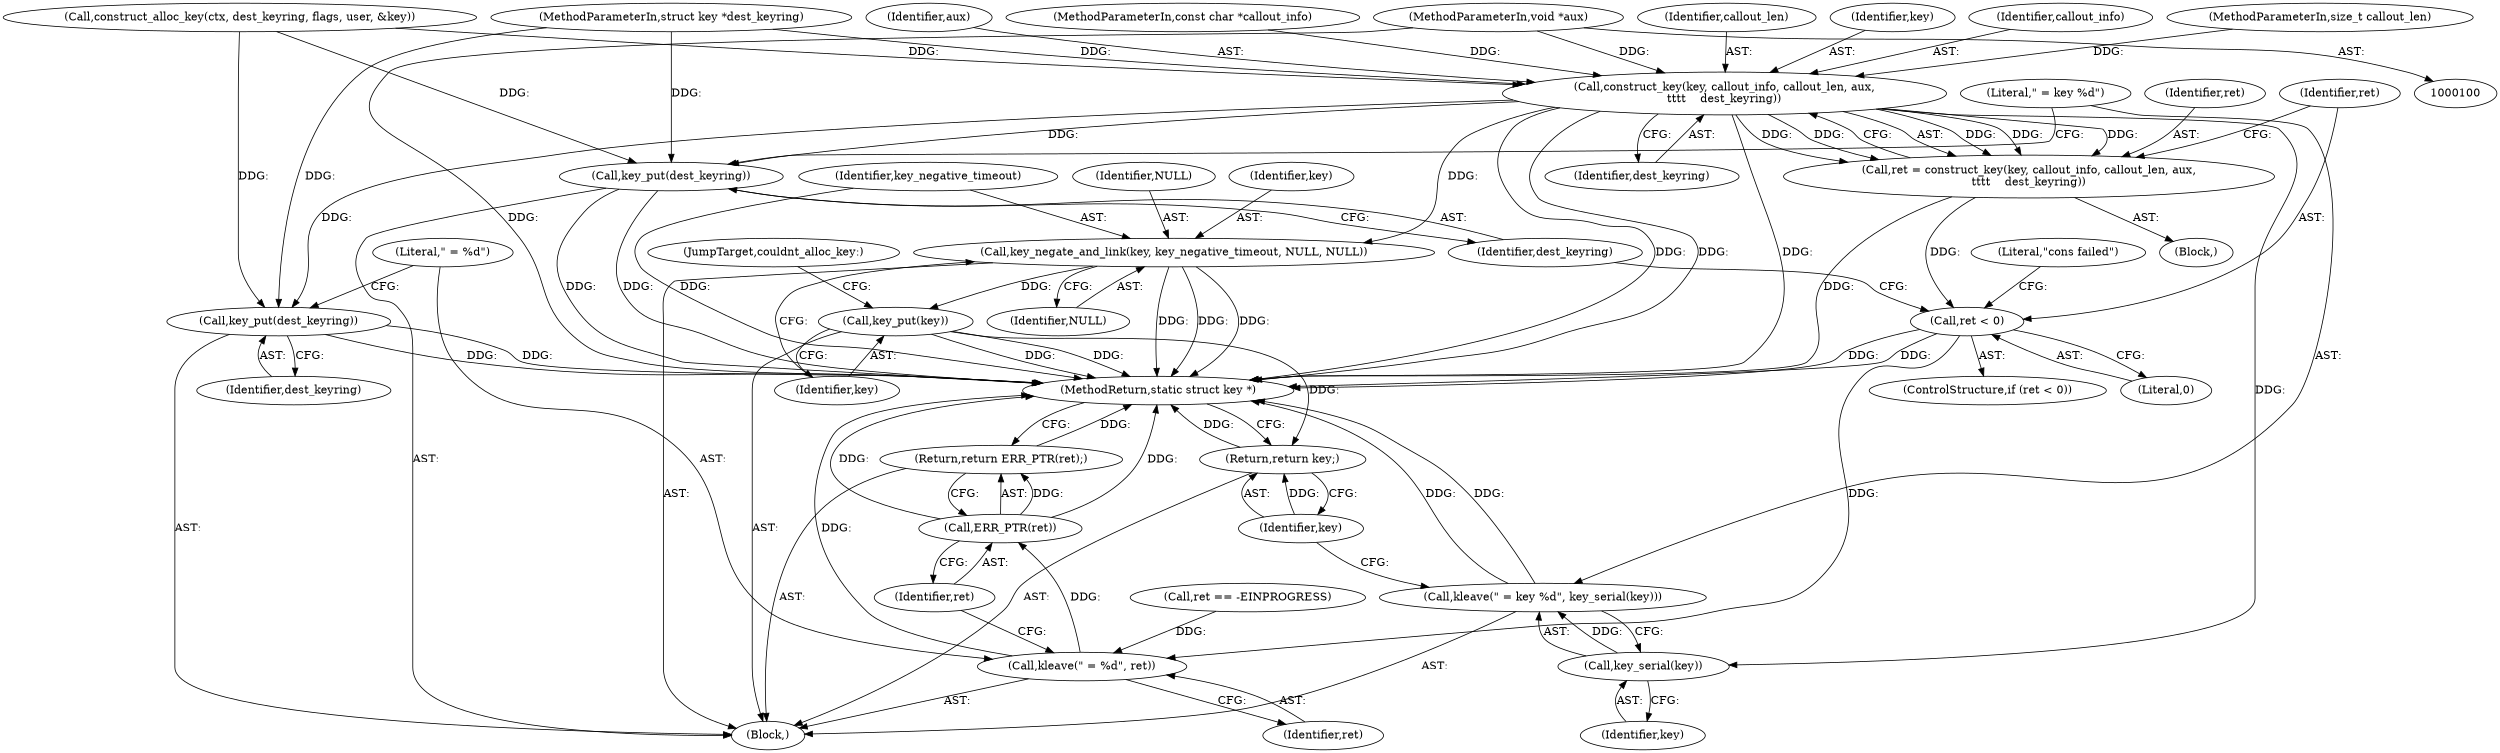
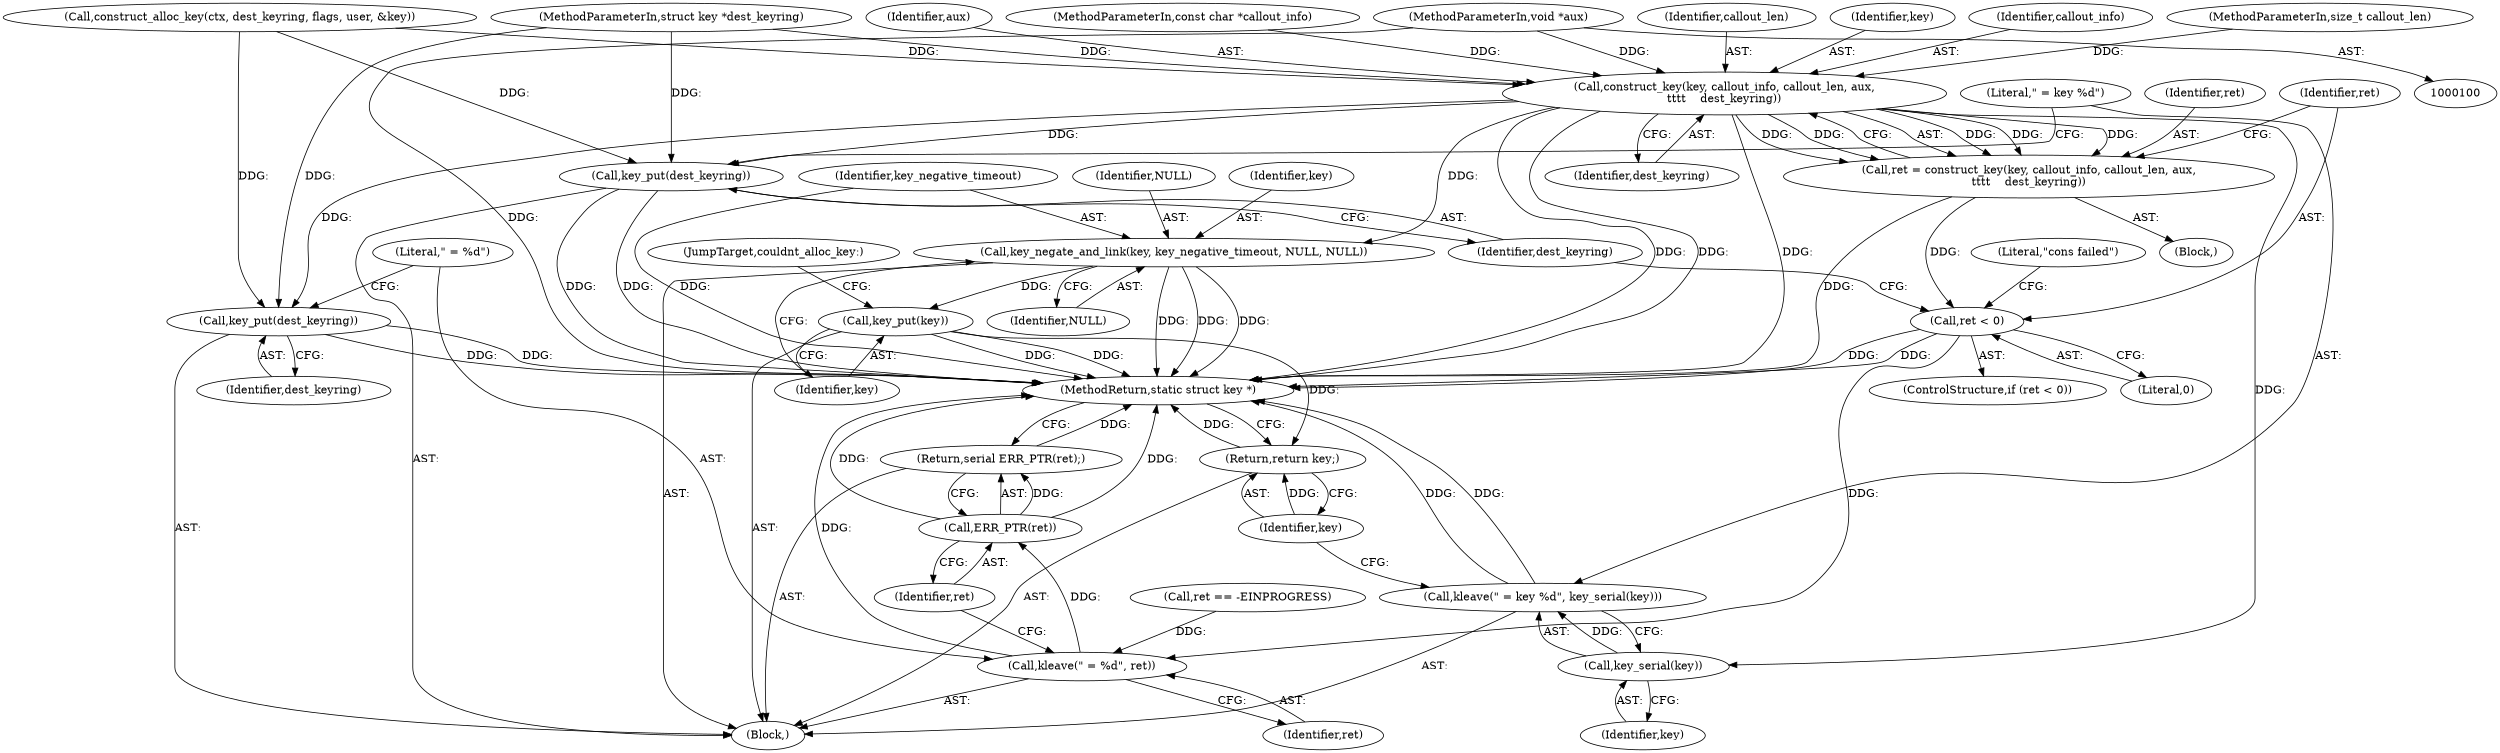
node "(Return,return ERR_PTR(ret);)": label "(Return,return ERR_PTR(ret);)" -> "(Return,serial ERR_PTR(ret);)"
